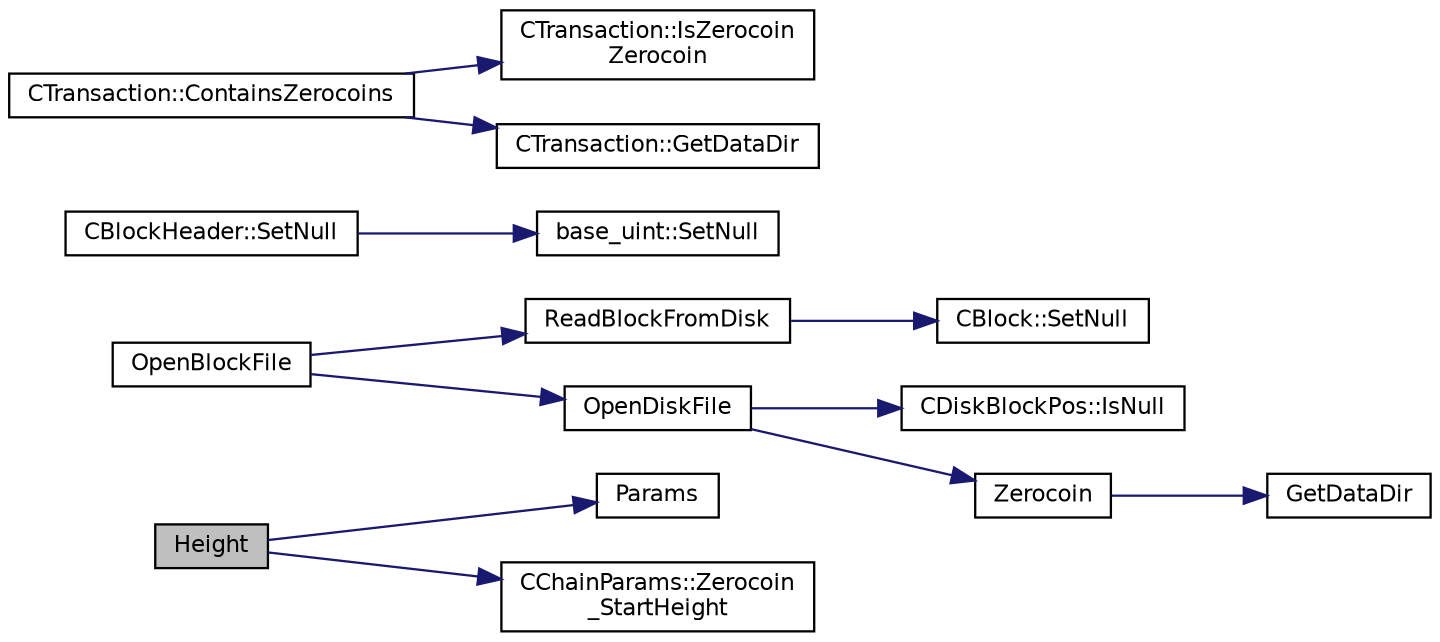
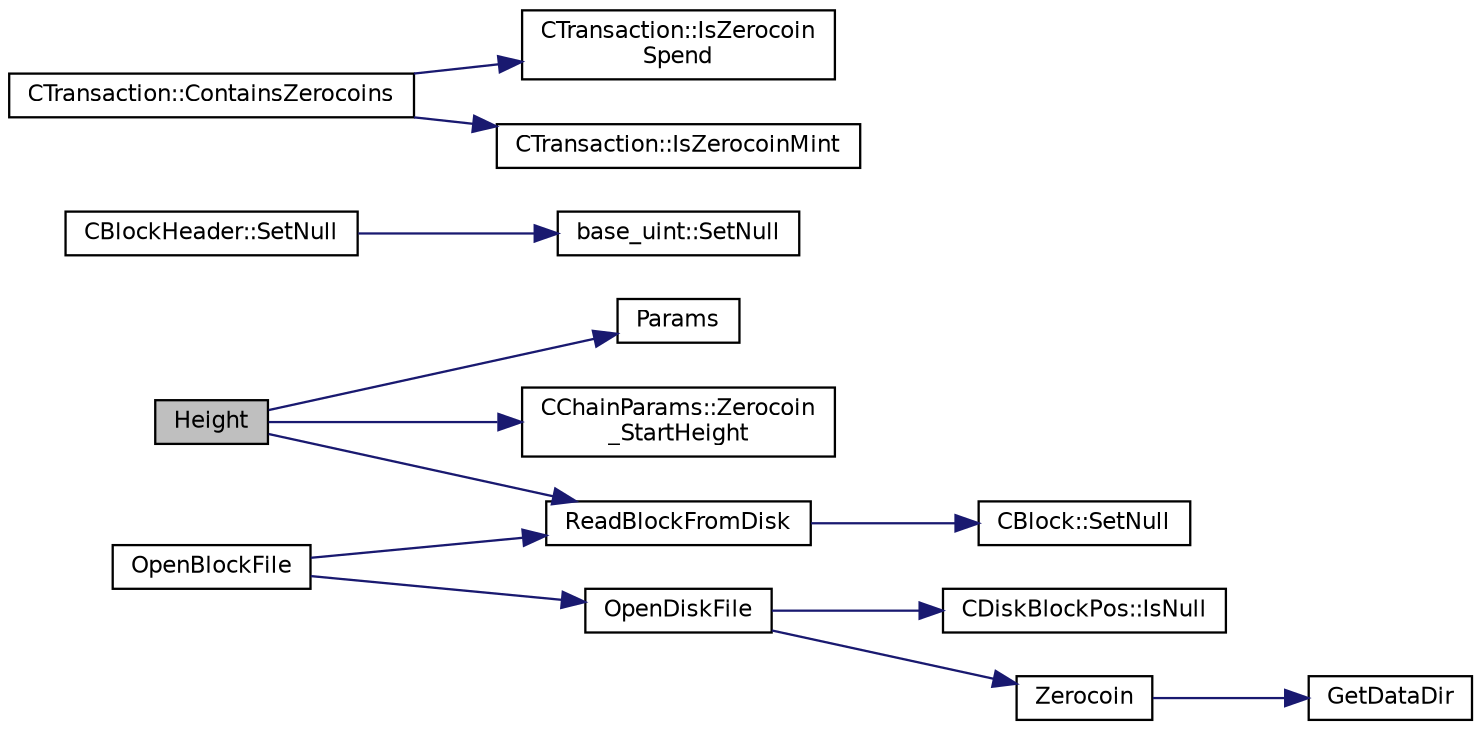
node "CTransaction::IsZerocoin Zerocoin": label "CTransaction::IsZerocoin Zerocoin" -> "CTransaction::IsZerocoin Spend"
node "CTransaction::GetDataDir": label "CTransaction::GetDataDir" -> "CTransaction::IsZerocoinMint"
edge "Height" -> "ReadBlockFromDisk": added
